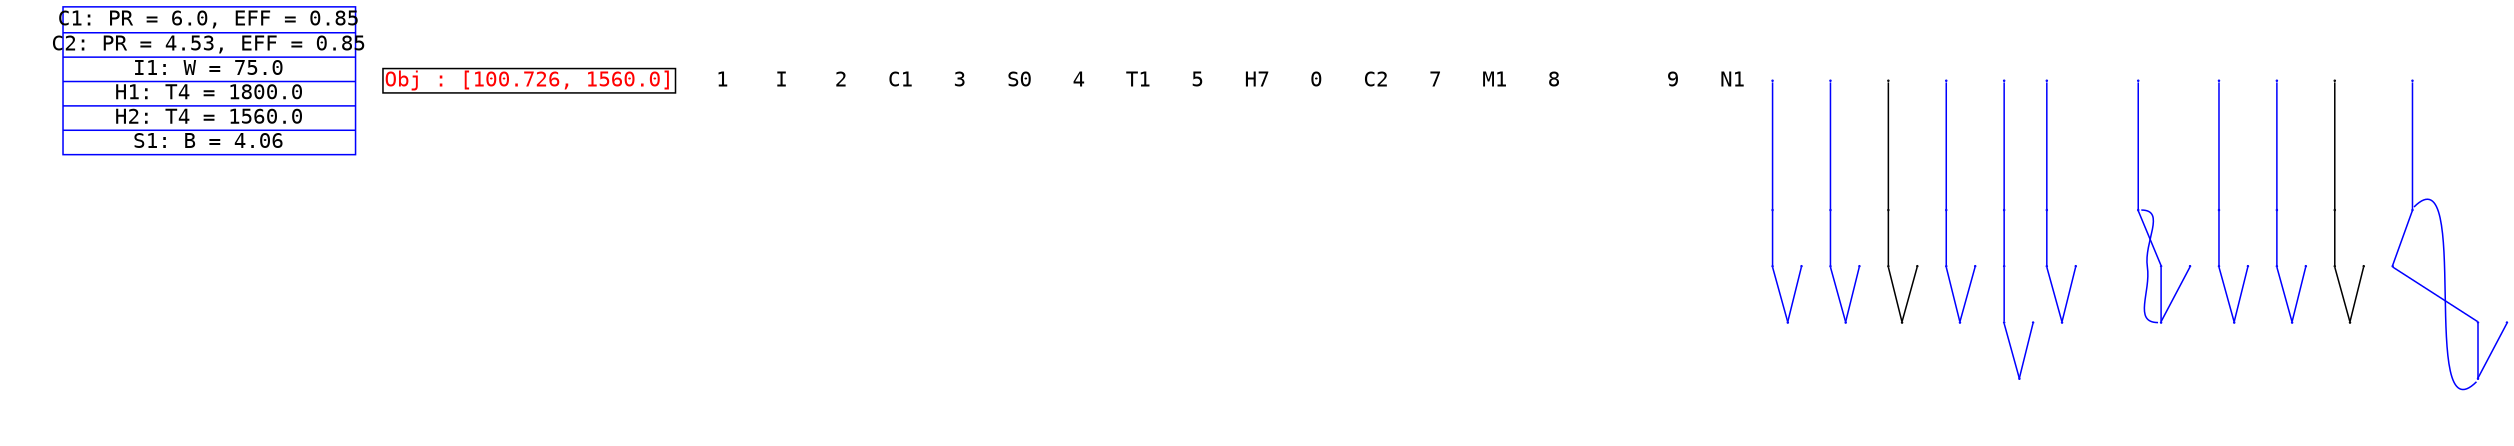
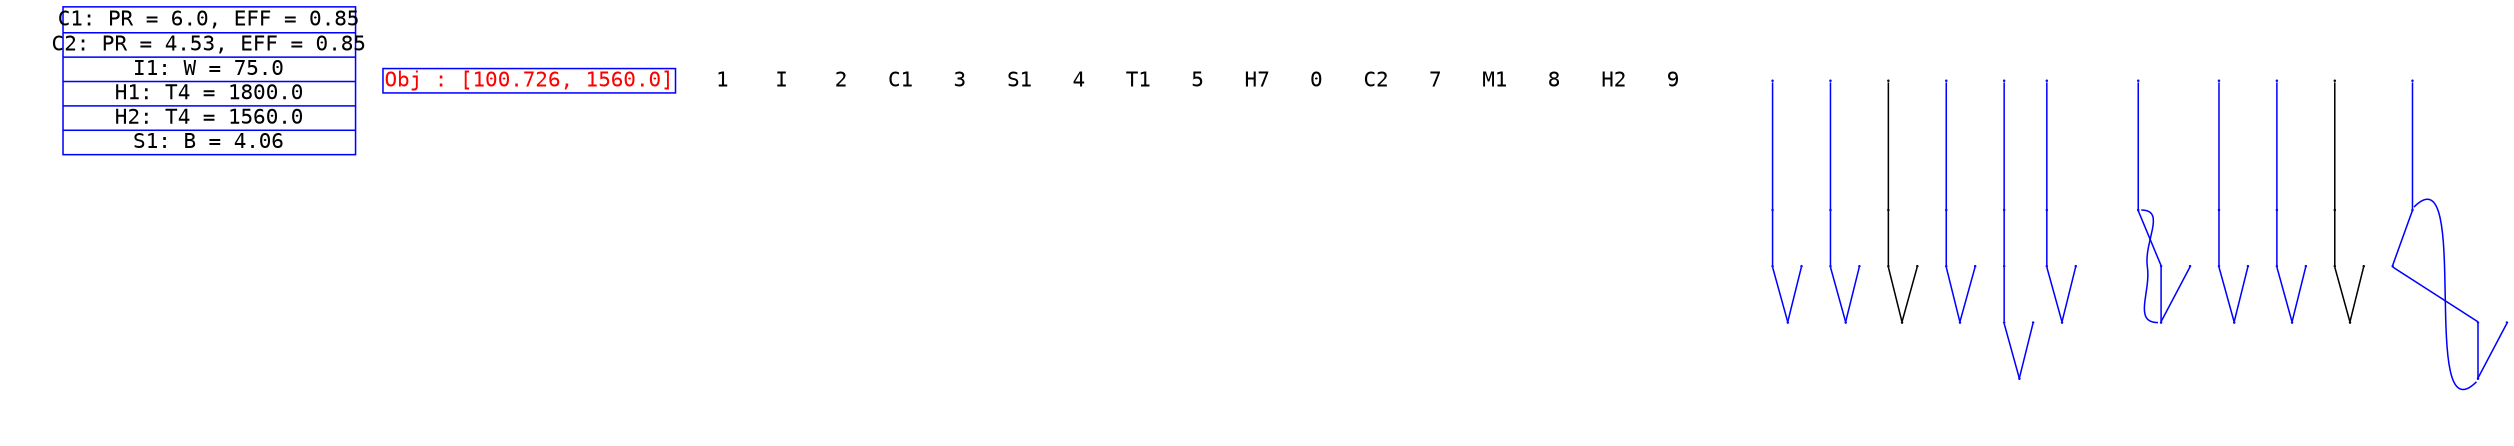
node "Obj : [100.726, 1560.0]": color black -> blue
node "S0": label "S0" -> "S1"
node "H2": added
node "N1": removed
